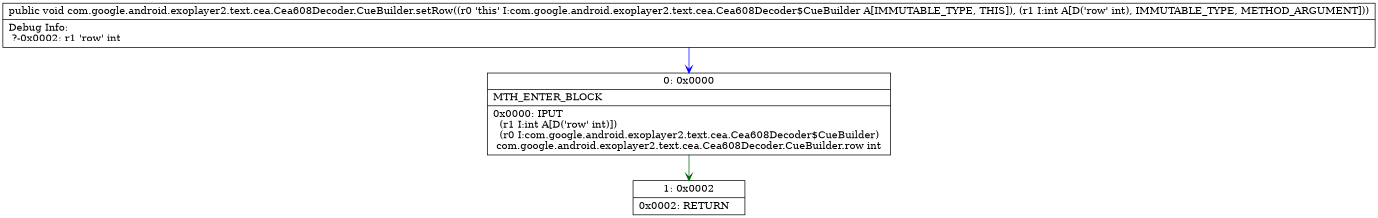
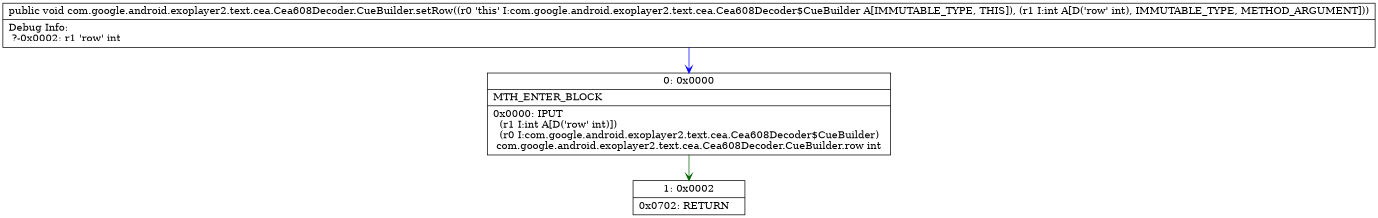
node "1: 0x0002": text "0x0002: RETURN" -> "0x0702: RETURN"
